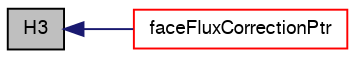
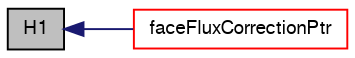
node "H3": label "H3" -> "H1"
